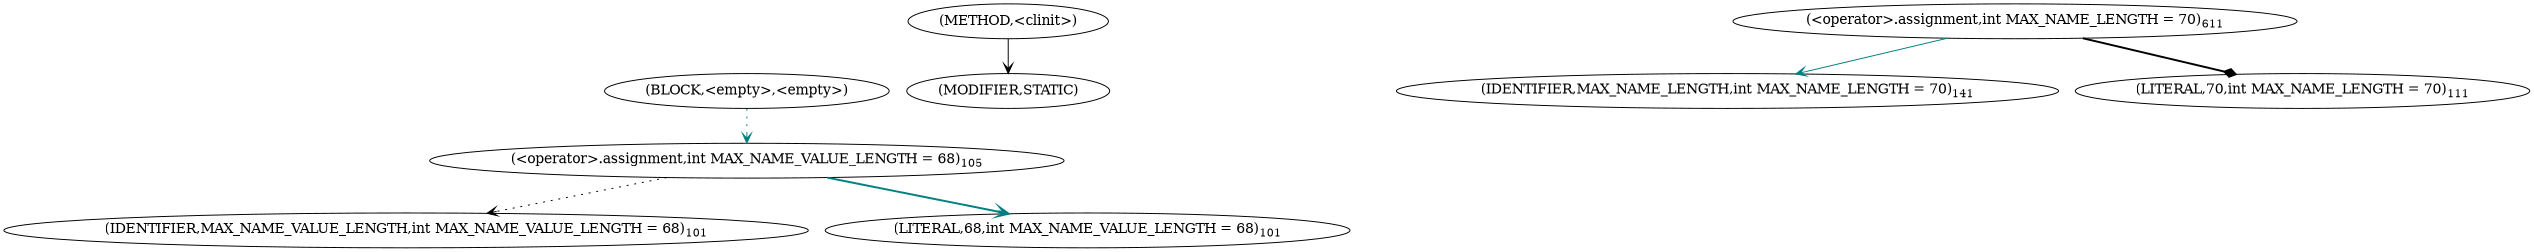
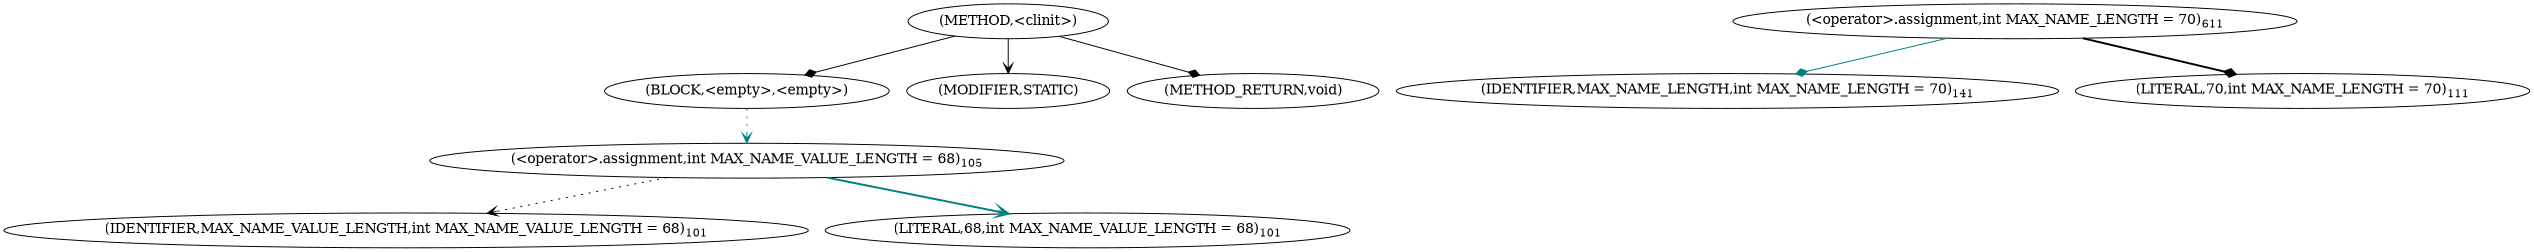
edge "(METHOD,<clinit>)" -> "(BLOCK,<empty>,<empty>)": added
edge "(<operator>.assignment,int MAX_NAME_LENGTH = 70)" -> "(IDENTIFIER,MAX_NAME_LENGTH,int MAX_NAME_LENGTH = 70)": arrowhead vee -> diamond
node "(METHOD_RETURN,void)": added
